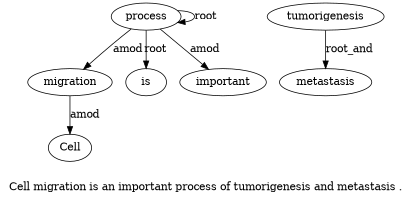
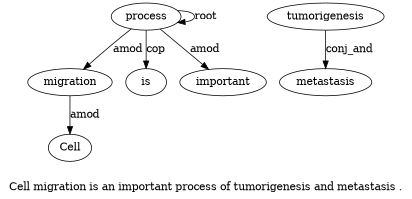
edge "process" -> "is": label "root" -> "cop"
edge "tumorigenesis" -> "metastasis": label "root_and" -> "conj_and"
